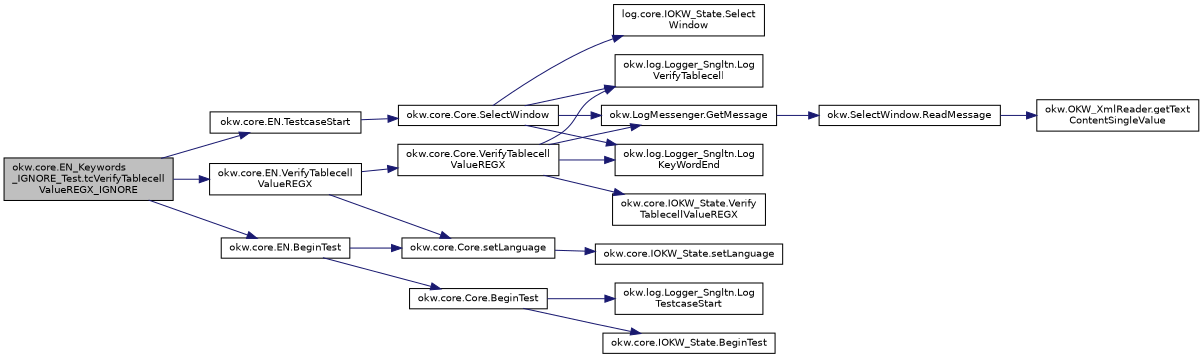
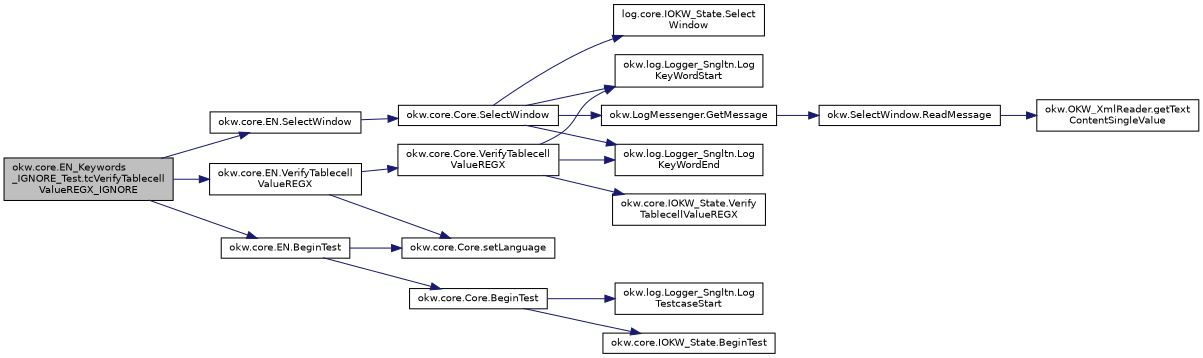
node "okw.log.Logger_Sngltn.Log VerifyTablecell": label "okw.log.Logger_Sngltn.Log VerifyTablecell" -> "okw.log.Logger_Sngltn.Log KeyWordStart"
node "okw.core.EN.TestcaseStart": label "okw.core.EN.TestcaseStart" -> "okw.core.EN.SelectWindow"
edge "okw.core.Core.VerifyTablecell ValueREGX" -> "okw.LogMessenger.GetMessage": removed
node "okw.core.IOKW_State.setLanguage": removed
